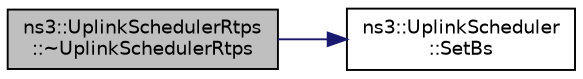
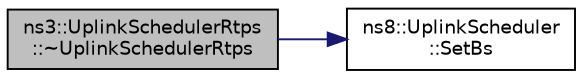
node "ns3::UplinkScheduler ::SetBs": label "ns3::UplinkScheduler ::SetBs" -> "ns8::UplinkScheduler ::SetBs"
